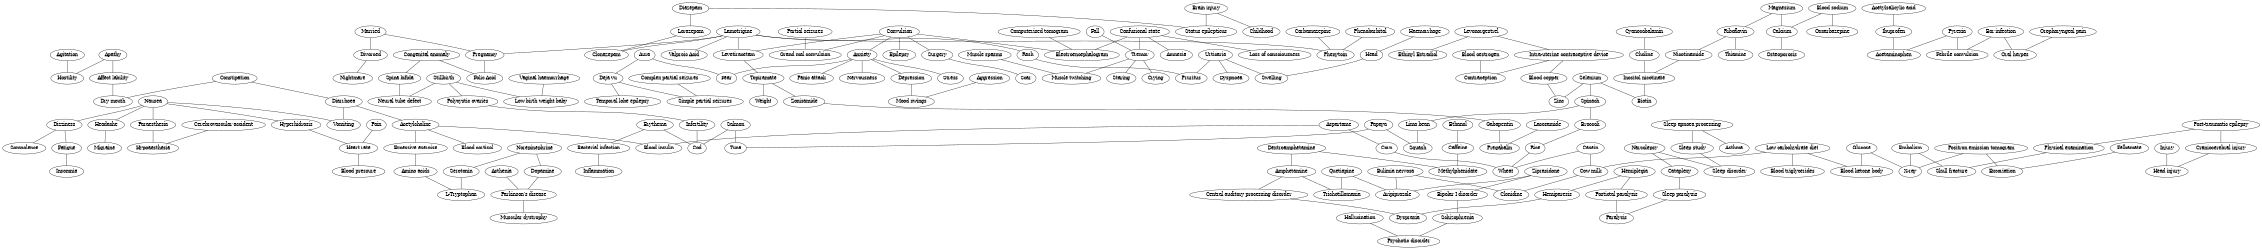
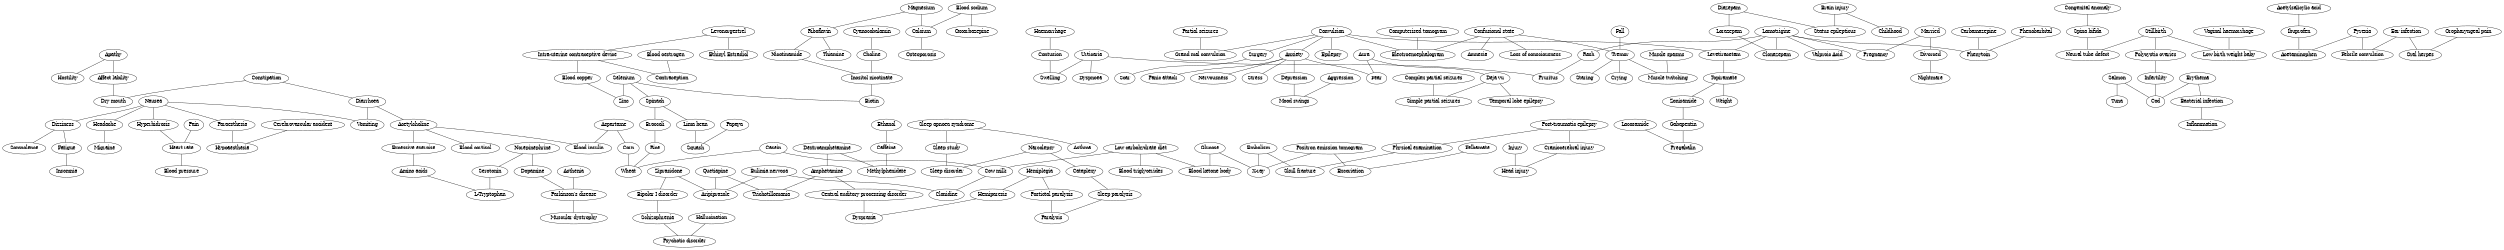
node "Agitation": removed
node "Head": label "Head" -> "Contusion"
node "Folic Acid": removed
node "Sleep apnoea processing": label "Sleep apnoea processing" -> "Sleep apnoea syndrome"
edge "Papaya" -- "Tuna": removed
